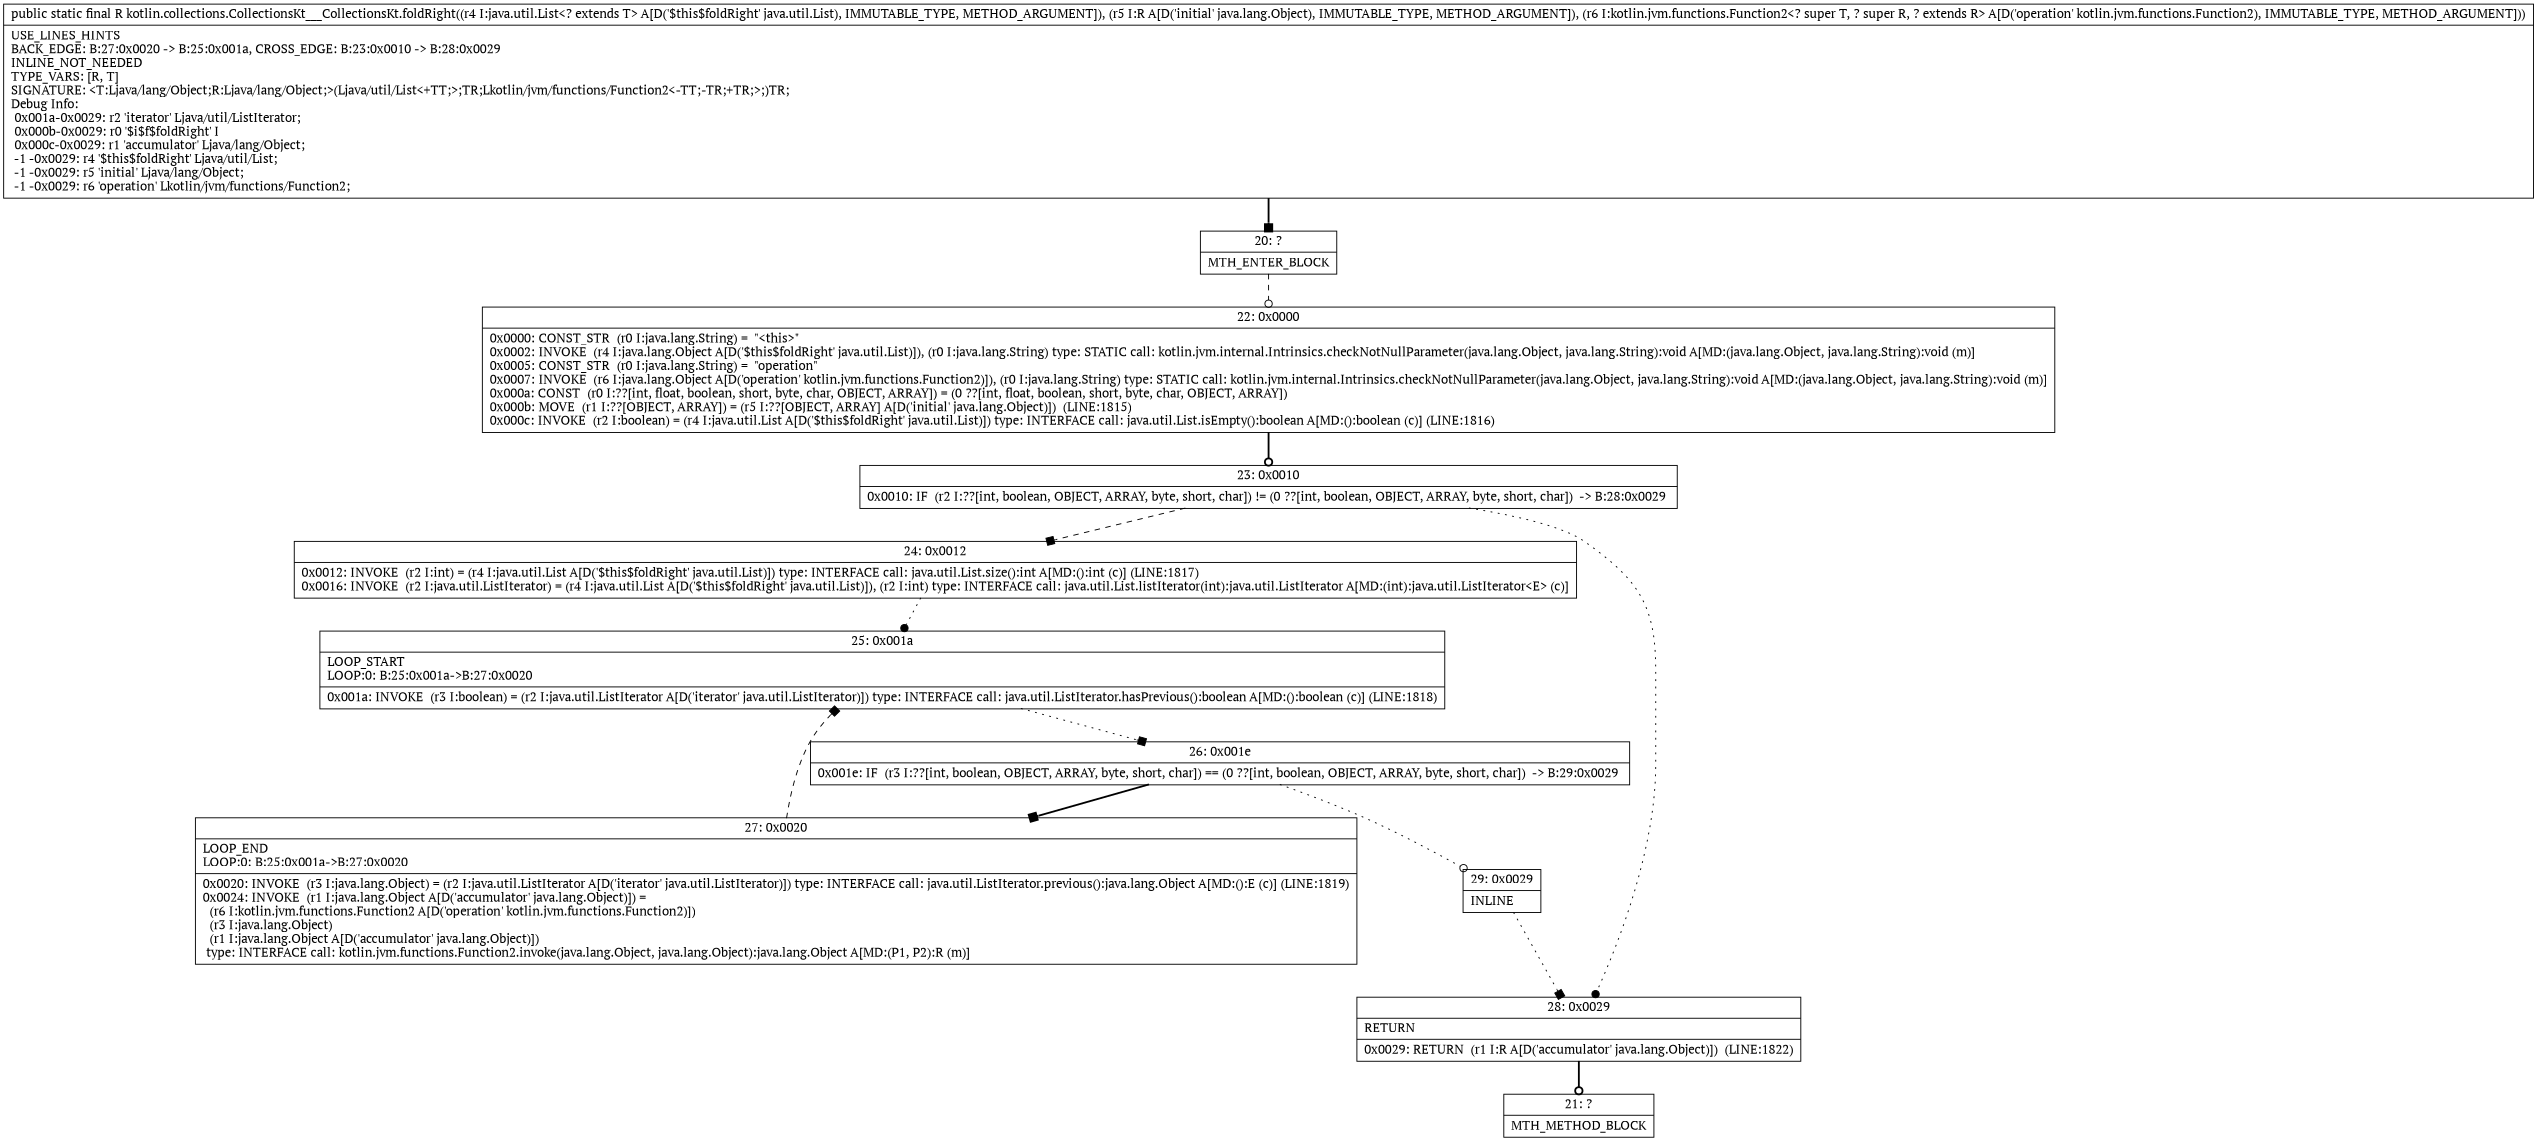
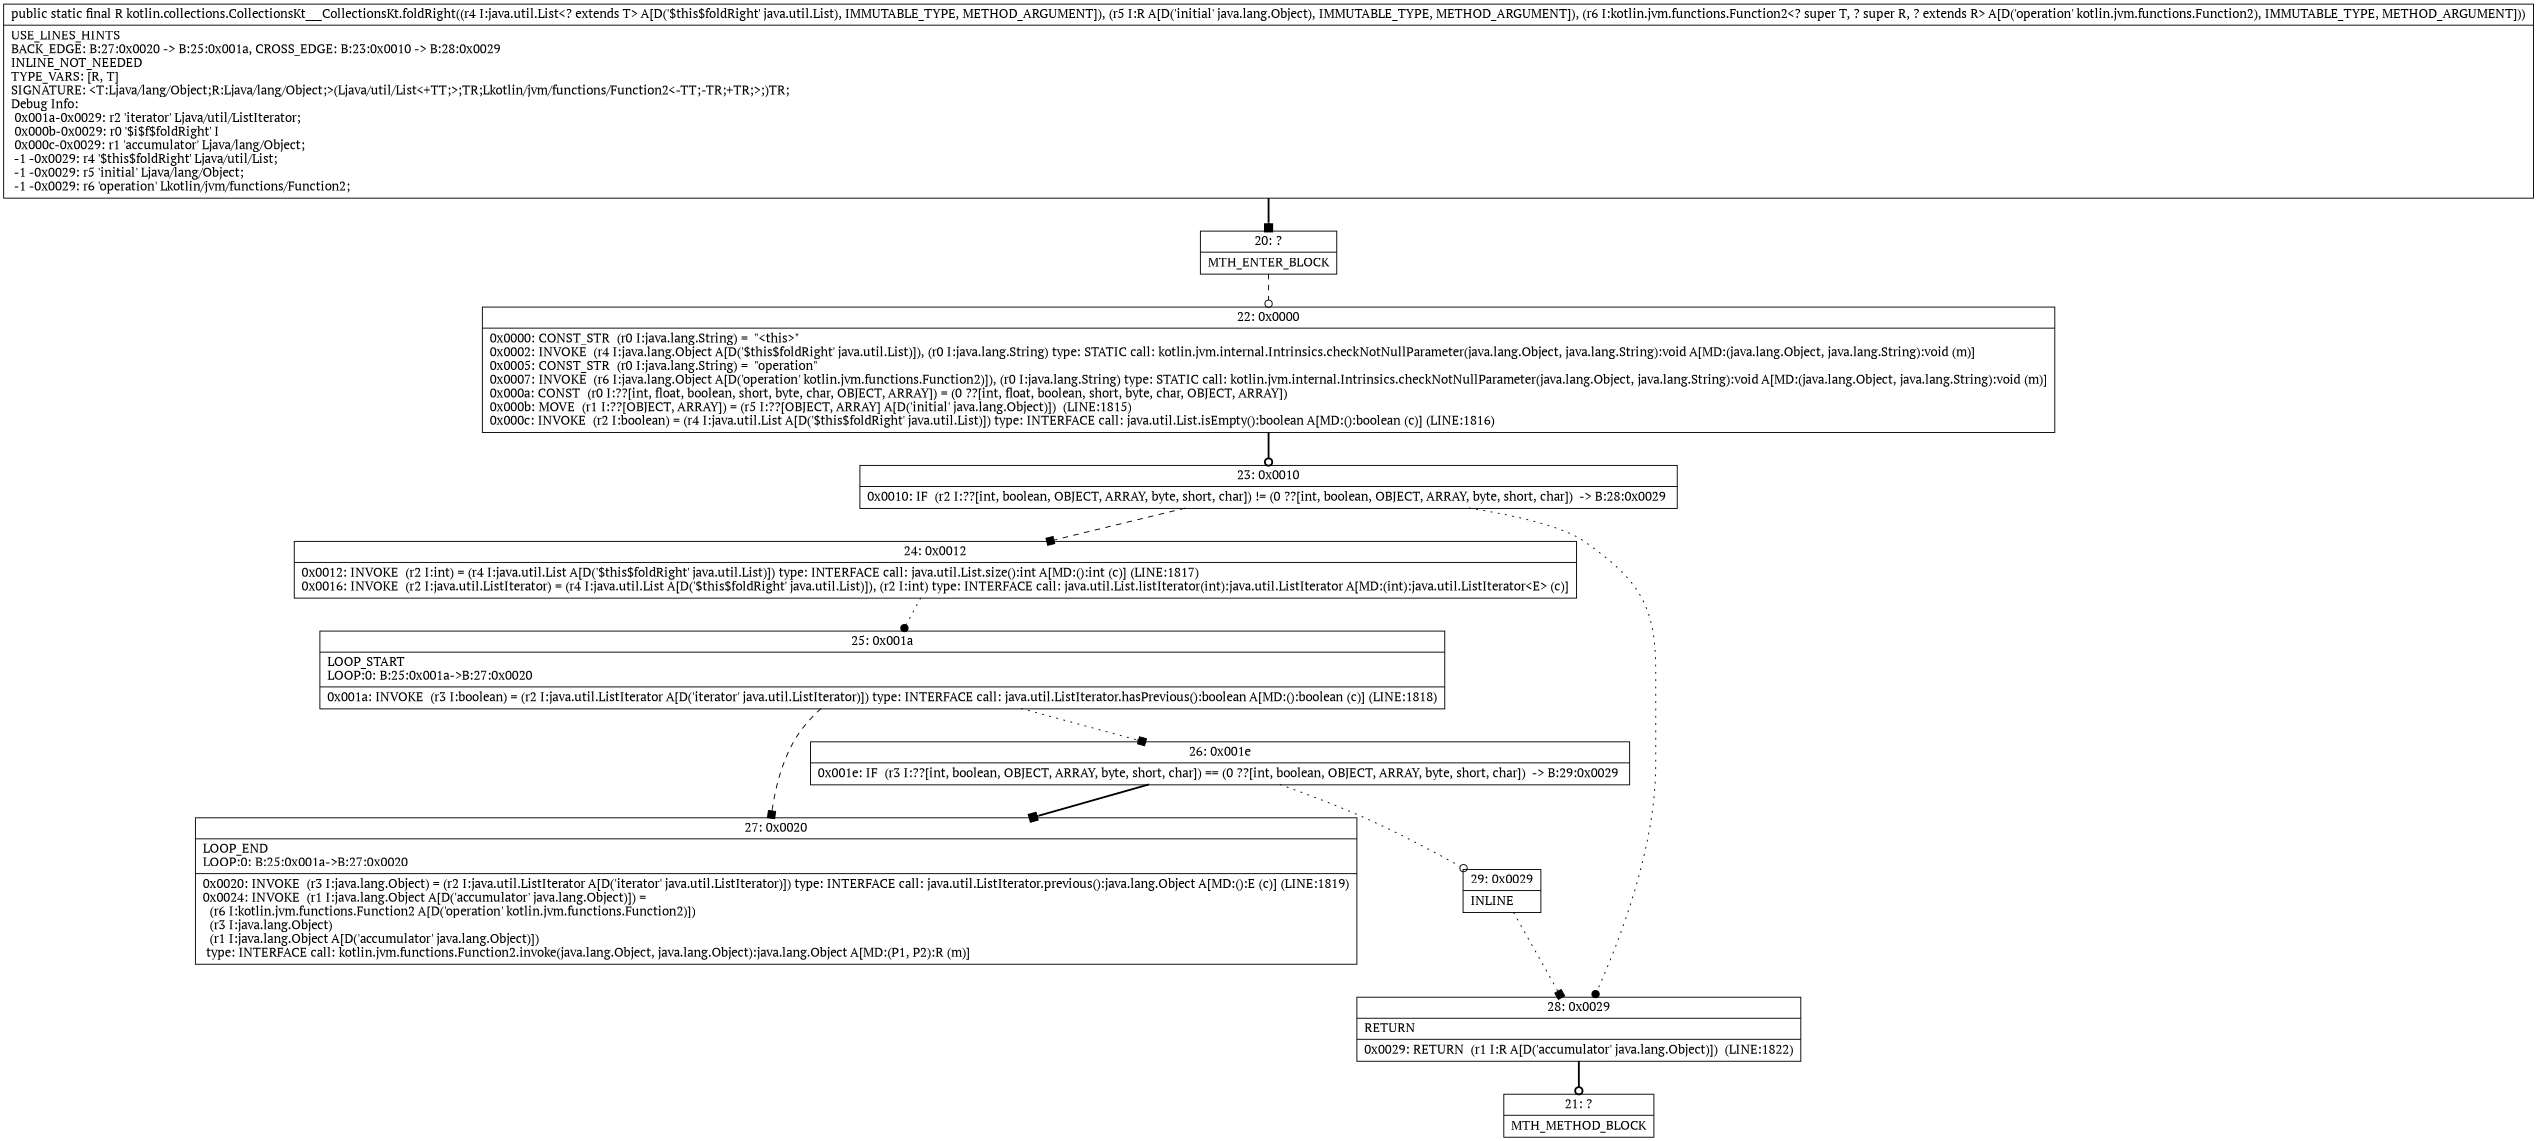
edge "27: 0x0020" -> "25: 0x001a": reversed
